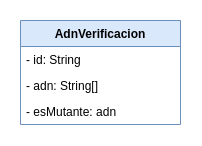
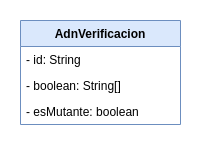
node "- adn: String[]": label "- adn: String[]" -> "- boolean: String[]"
node "- esMutante: adn": label "- esMutante: adn" -> "- esMutante: boolean"
